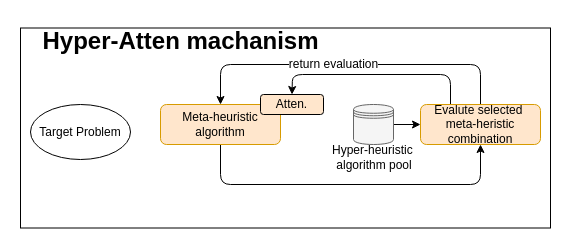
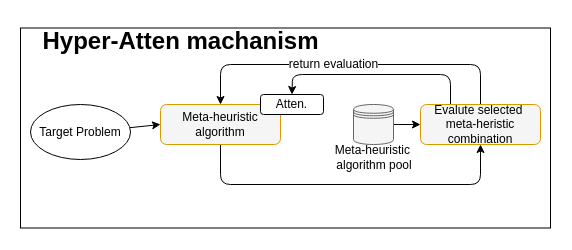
node "Atten.": fillcolor #ffe6cc -> #ffffff
node "Meta-heuristic algorithm": fillcolor #ffe6cc -> #f5f5f5
node "Evalute selected meta-heristic combination": fillcolor #ffe6cc -> #f5f5f5
edge "Target Problem" -> "Meta-heuristic algorithm": added
node "Hyper-heuristic algorithm pool": label "Hyper-heuristic algorithm pool" -> "Meta-heuristic algorithm pool"
